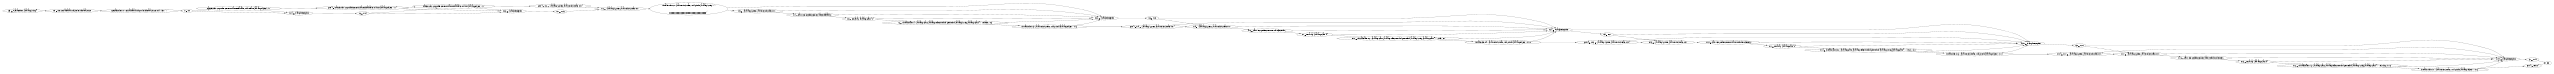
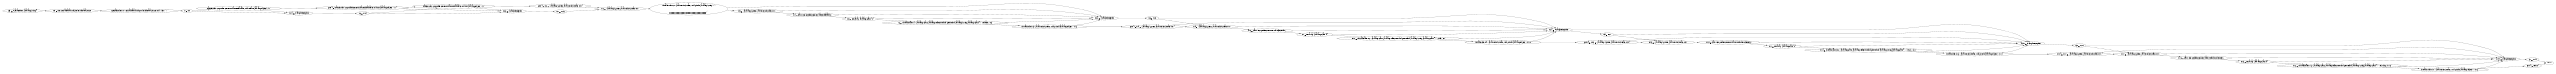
node "com": label "com" -> "return"
